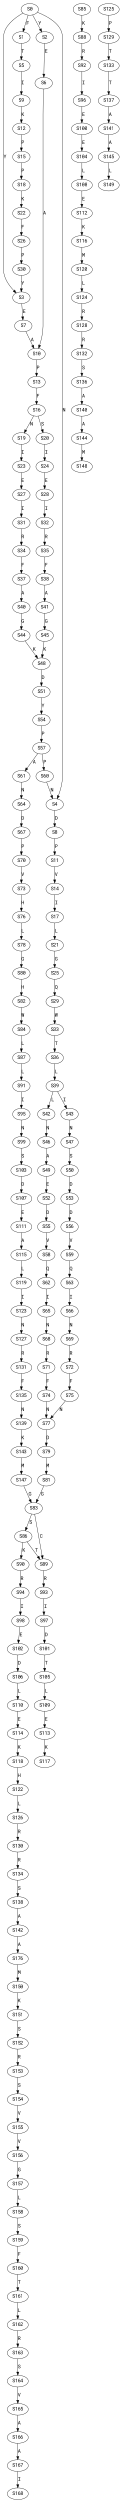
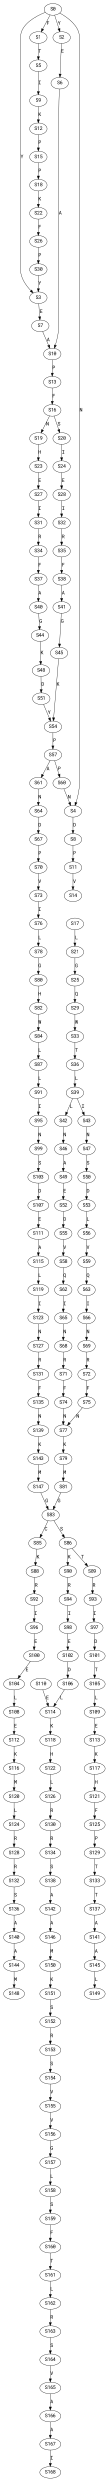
edge "S19" -> "S23": label "I" -> "H"
edge "S45" -> "S48": now "S45" -> "S54"
edge "S14" -> "S17": removed, label "I"
edge "S73" -> "S76": label "H" -> "I"
edge "S53" -> "S56": label "D" -> "L"
edge "S77" -> "S79": label "D" -> "K"
edge "S83" -> "S89": now "S83" -> "S85"
edge "S106" -> "S110": now "S106" -> "S114"
node "S121": added
node "S176": label "S176" -> "S146"
